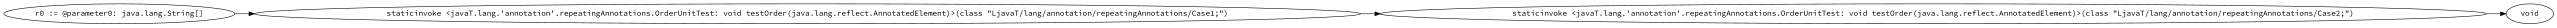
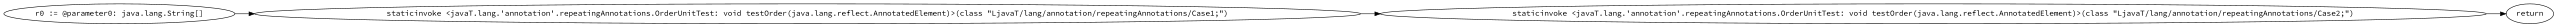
node "void": label "void" -> "return"
